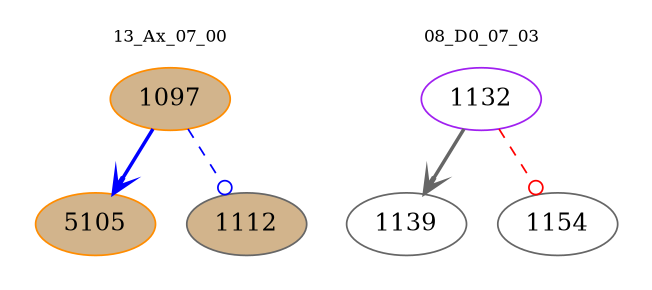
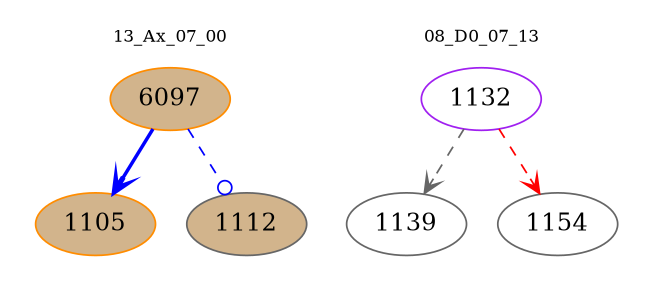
cluster "08_D0_07_03": label "08_D0_07_03" -> "08_D0_07_13"
node "1097": label "1097" -> "6097"
edge "1132" -> "1139": style bold -> dashed
edge "1132" -> "1154": arrowhead odot -> vee
node "5105": label "5105" -> "1105"
